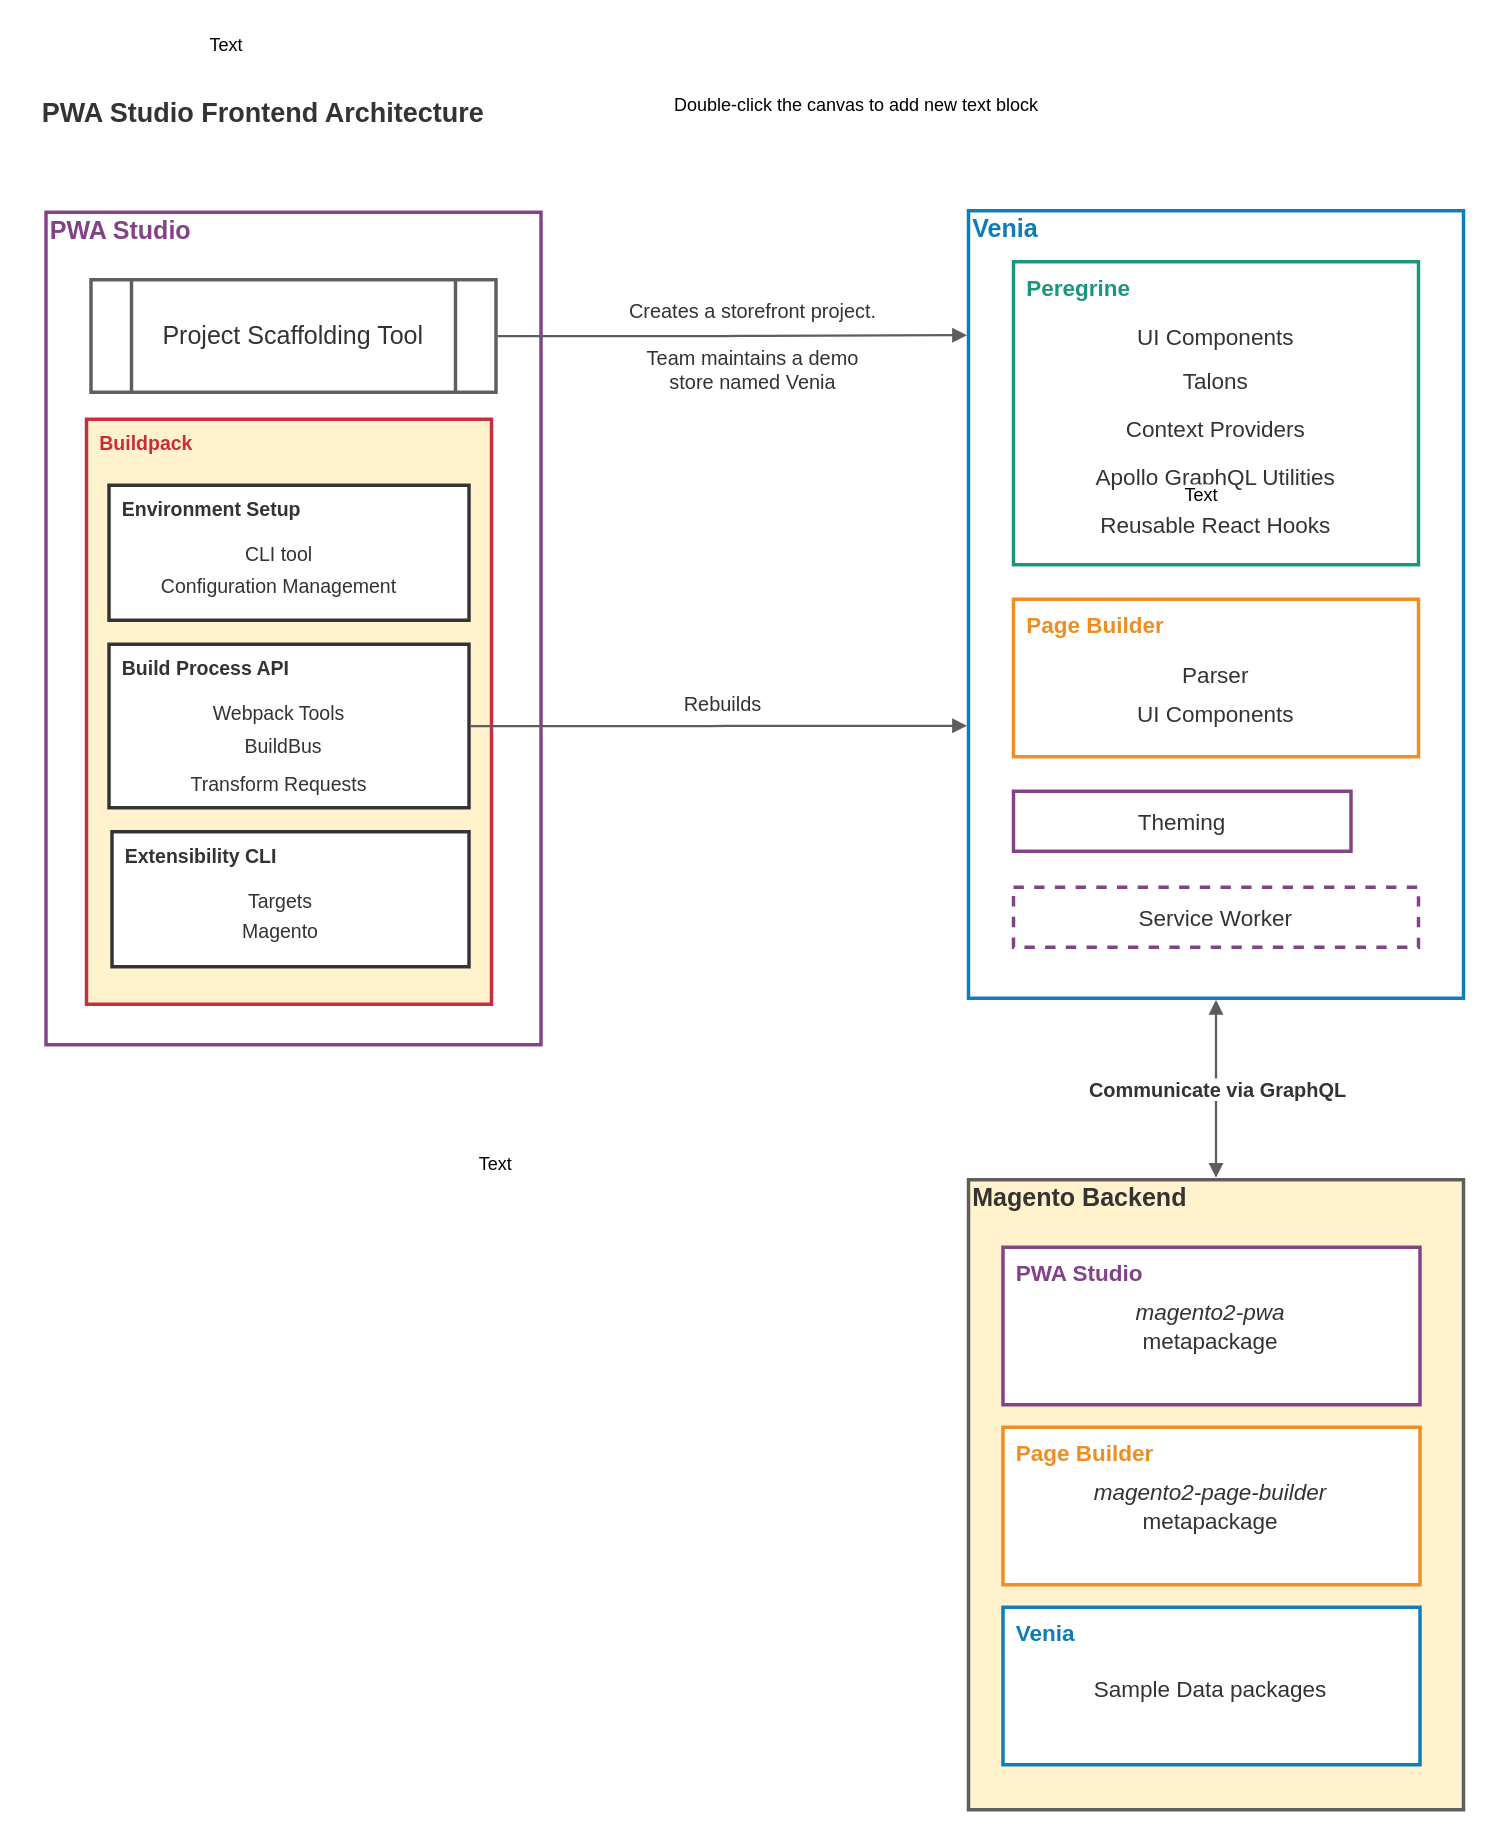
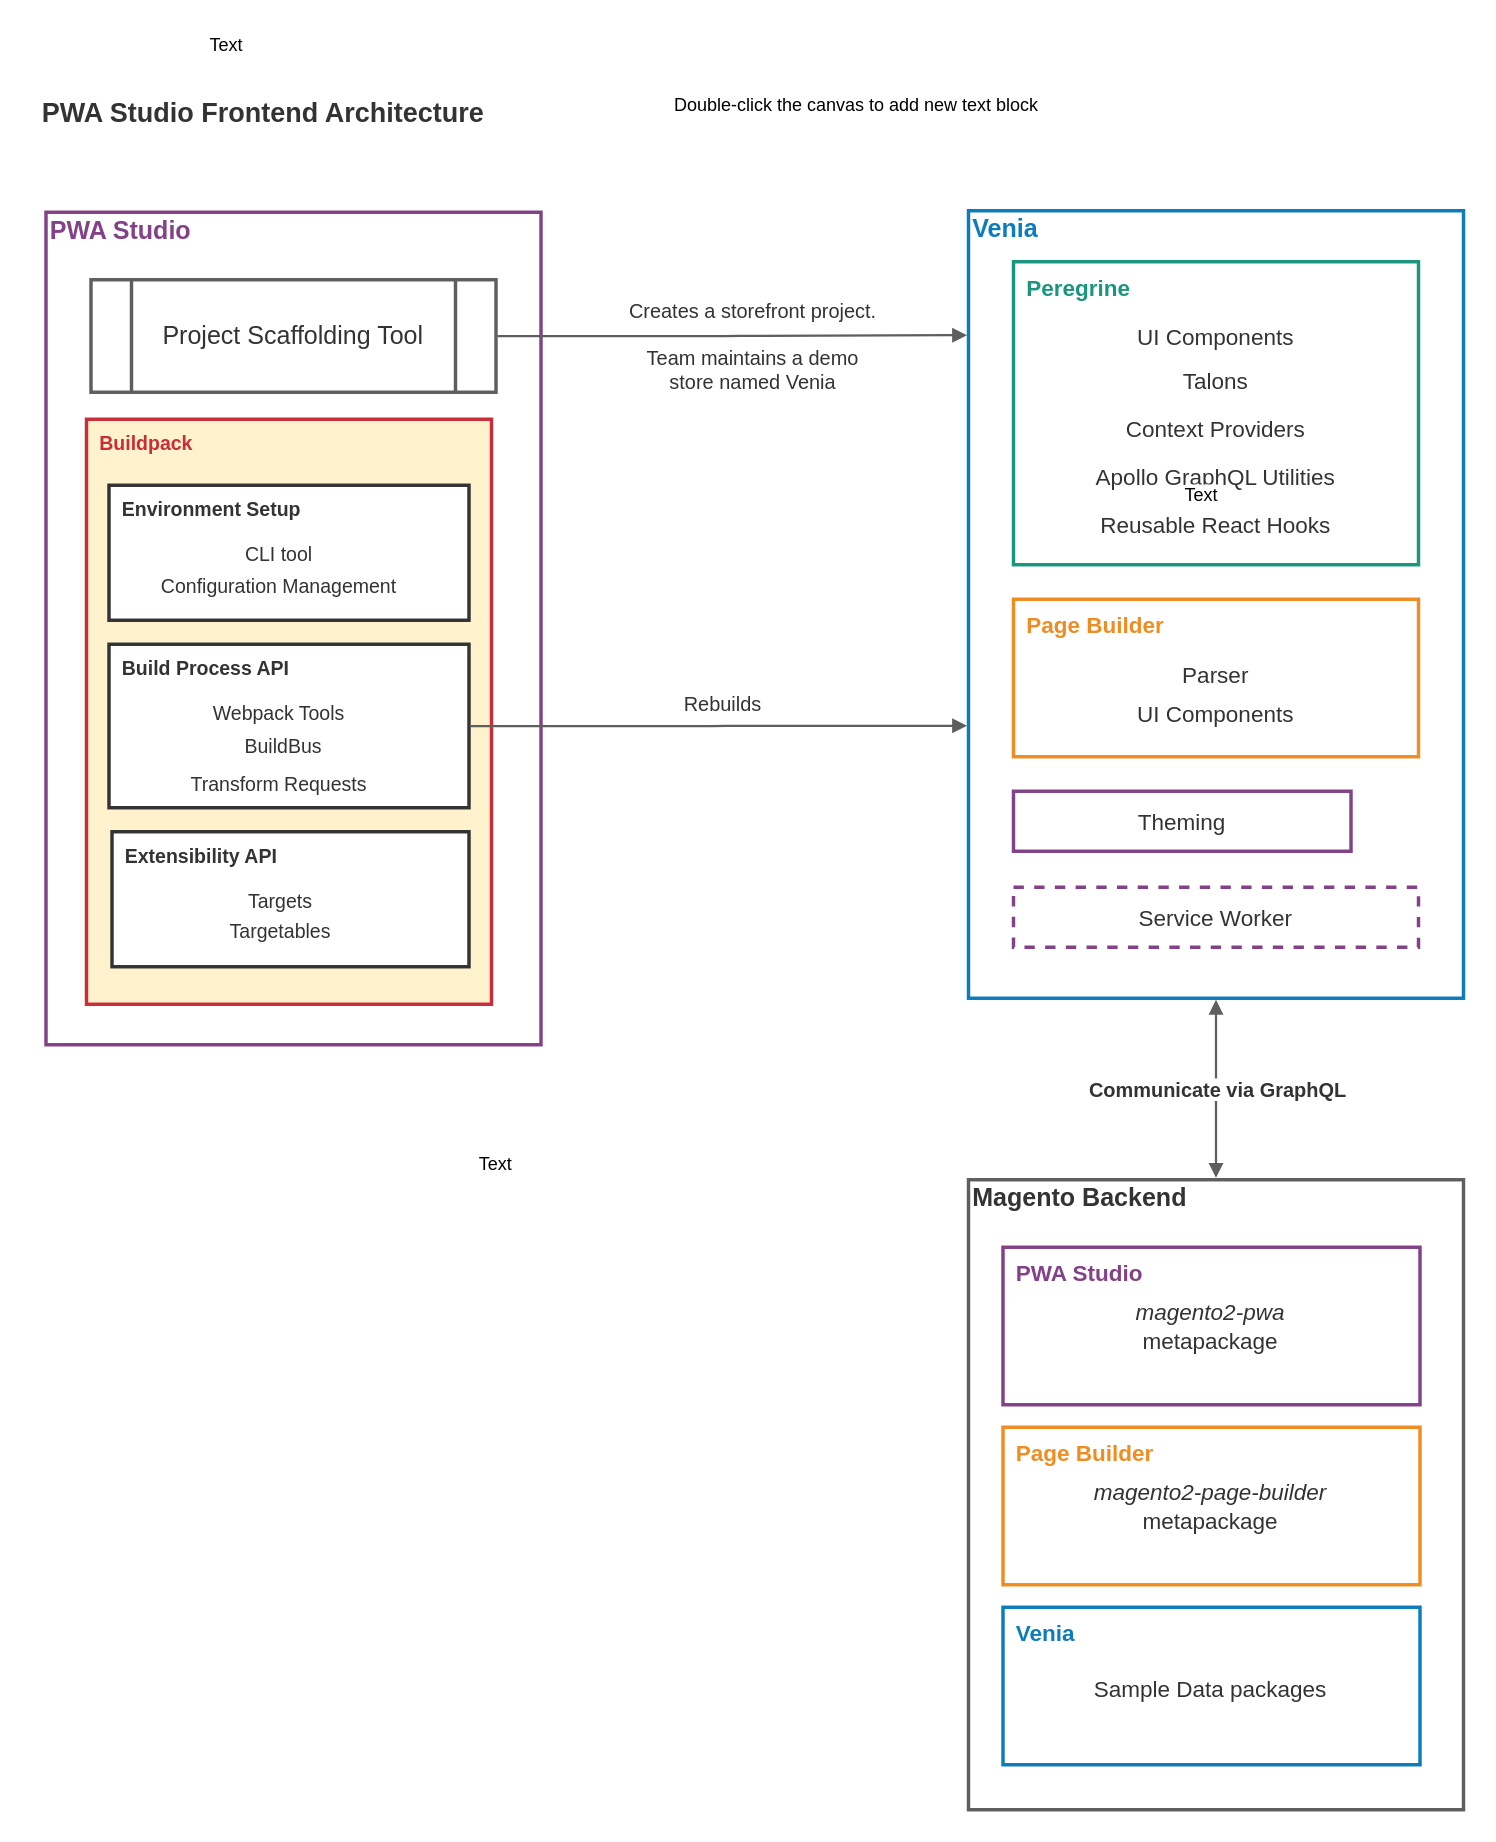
node "Extensibility CLI": label "Extensibility CLI" -> "Extensibility API"
node "Magento": label "Magento" -> "Targetables"
node "Magento Backend": fillcolor #fff2cc -> #ffffff
